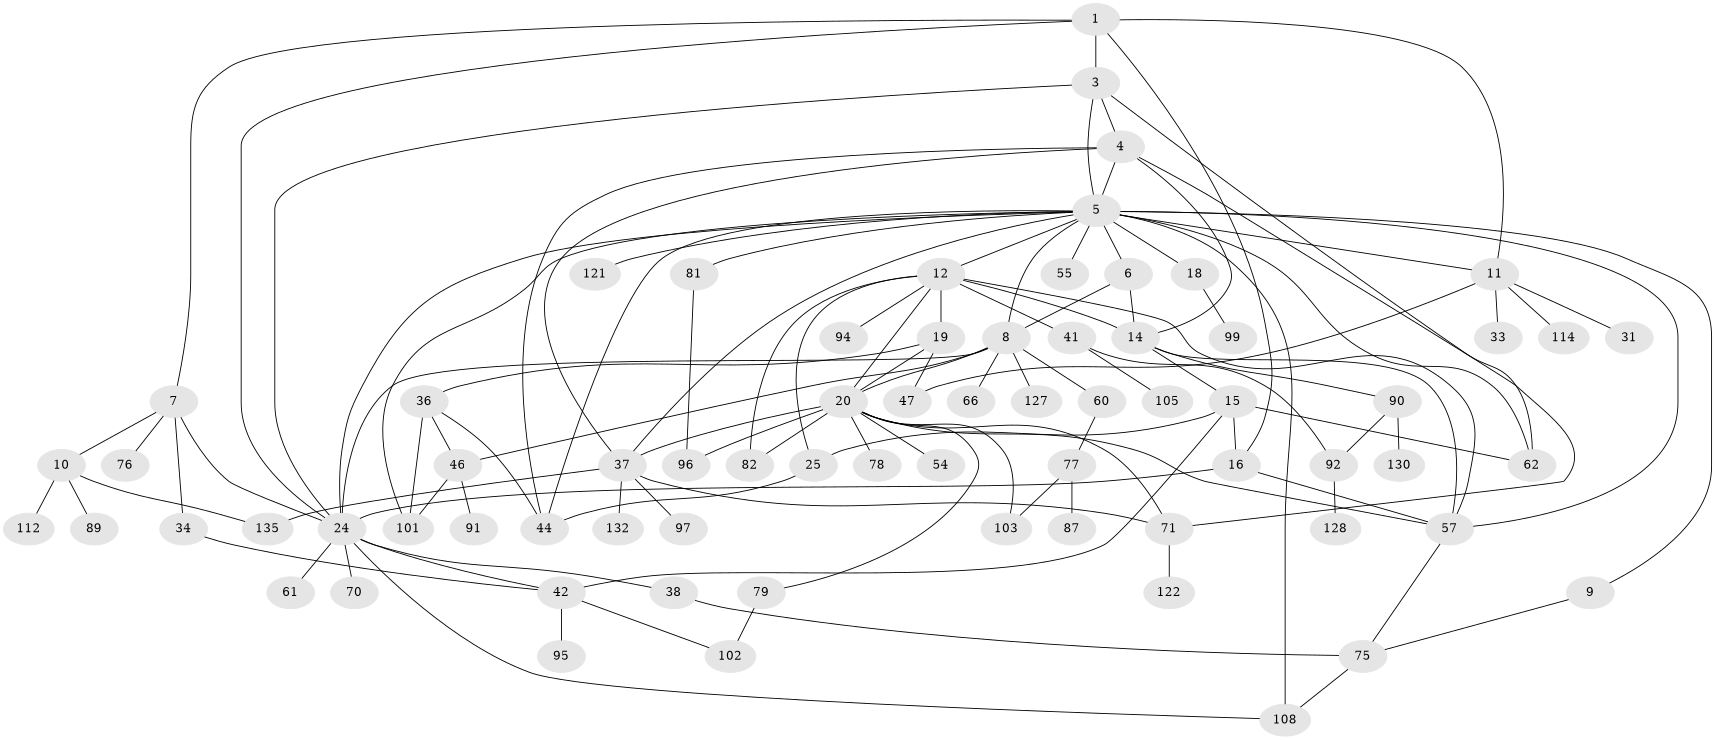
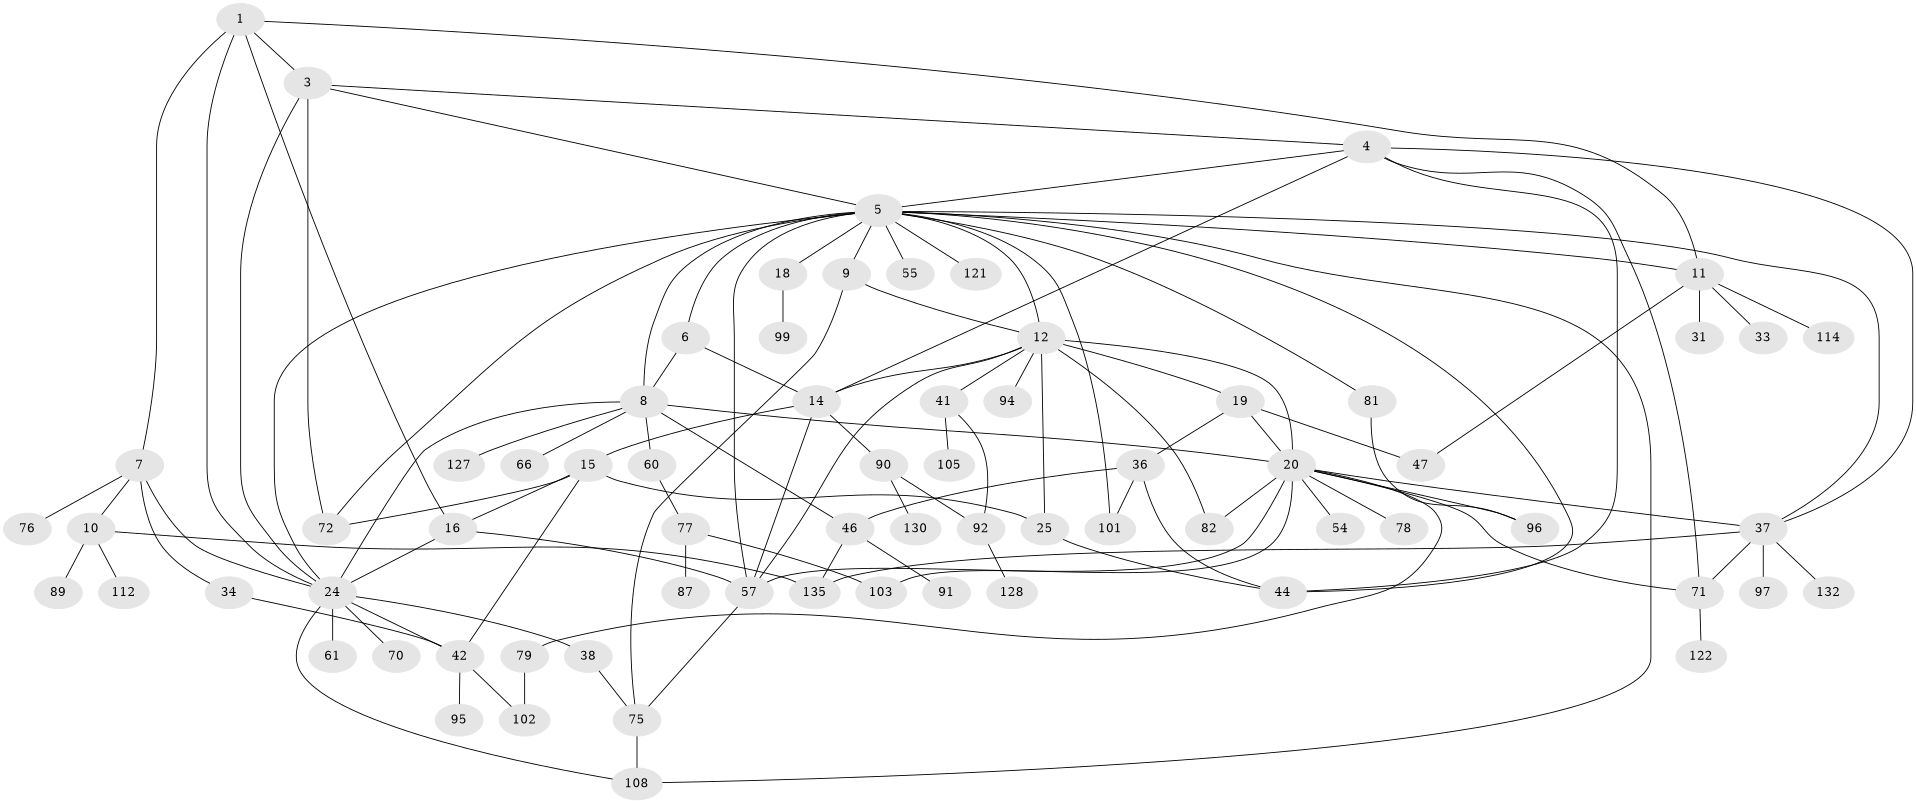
edge "9" -- "12": added
node "62": label "62" -> "72"
edge "46" -- "101": now "46" -- "135"
